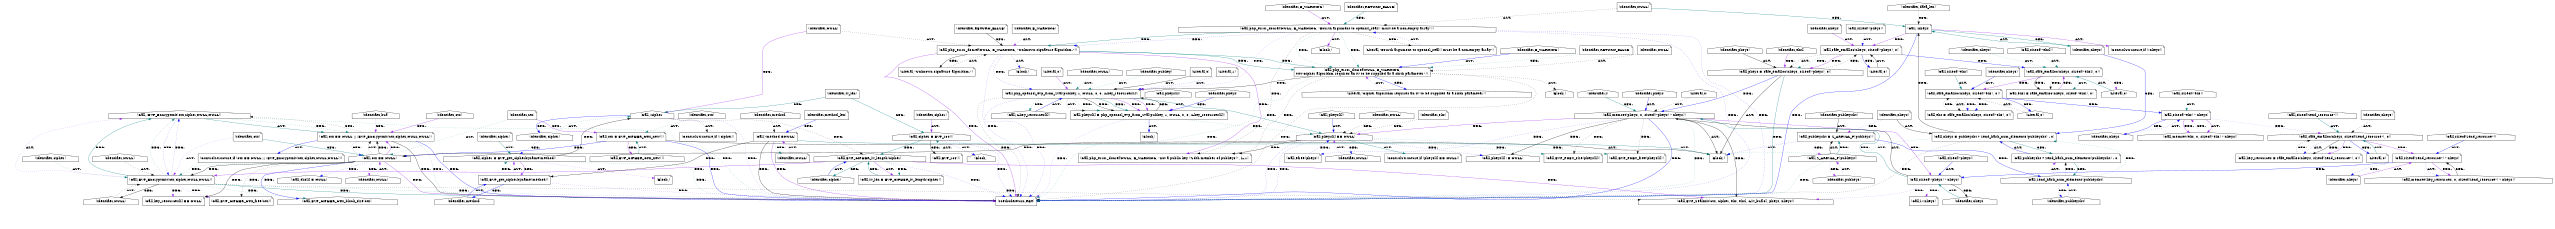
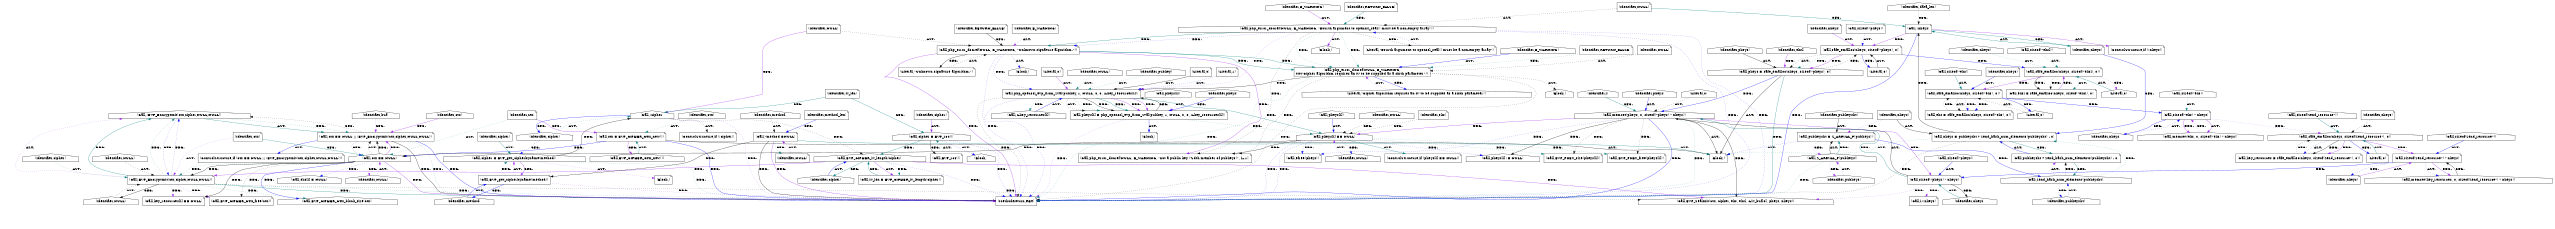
edge "(Call,!EVP_EncryptInit(ctx,cipher,NULL,NULL))" -> "(MethodReturn,RET)": removed, label "DDG:"
edge "(Call,efree(pkeys))" -> "(Call,pkeys[i] == NULL)": reversed
